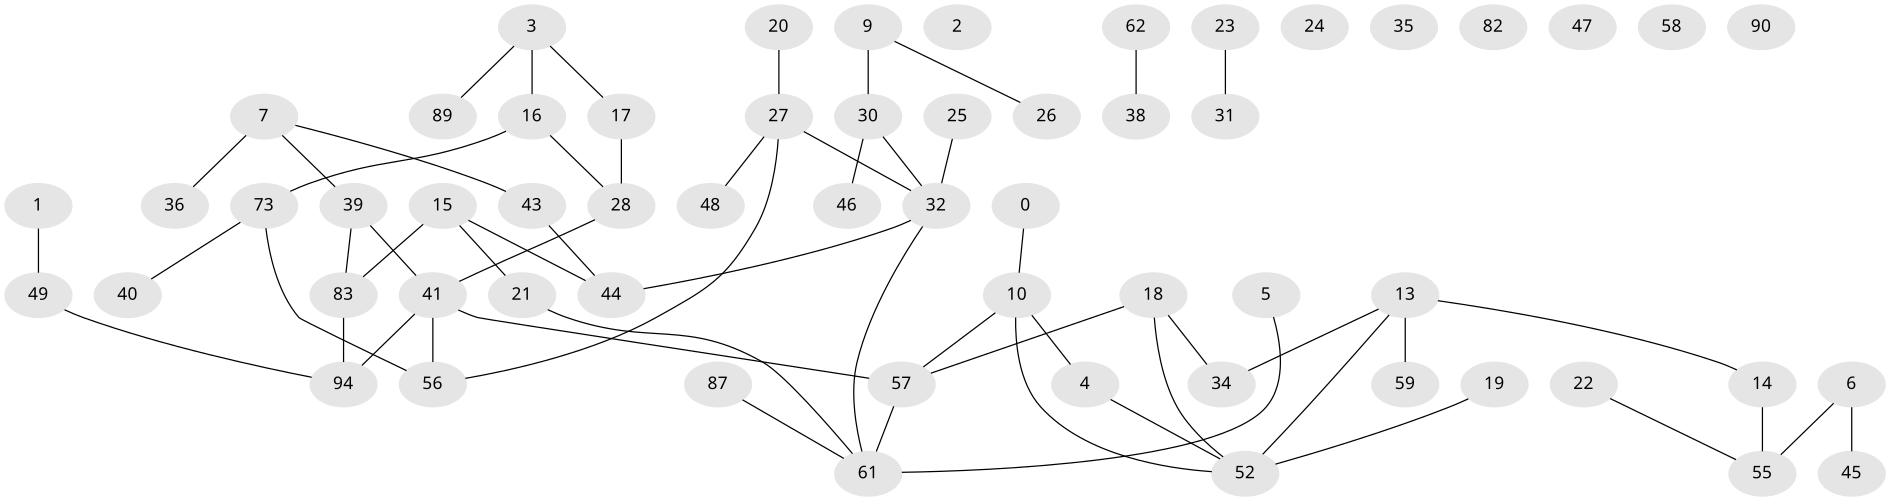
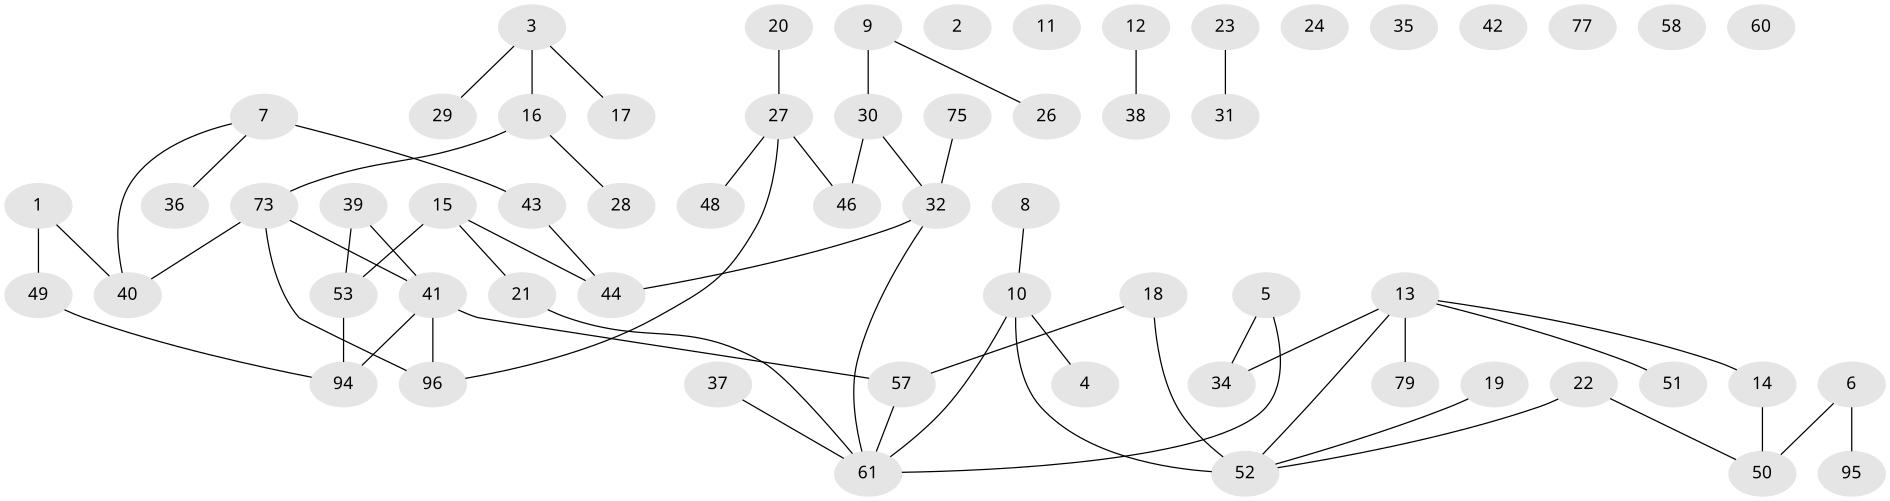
node "11": added
node "62": label "62" -> "12"
node "82": label "82" -> "42"
node "47": label "47" -> "77"
node "90": label "90" -> "60"
node "89": label "89" -> "29"
node "25": label "25" -> "75"
edge "27" -- "32": now "27" -- "46"
edge "7" -- "39": now "7" -- "40"
edge "17" -- "28": removed
node "0": label "0" -> "8"
edge "28" -- "41": now "73" -- "41"
edge "1" -- "40": added
node "83": label "83" -> "53"
edge "10" -- "57": now "10" -- "61"
edge "18" -- "34": now "5" -- "34"
node "56": label "56" -> "96"
node "87": label "87" -> "37"
node "59": label "59" -> "79"
node "51": added
edge "4" -- "52": now "22" -- "52"
node "55": label "55" -> "50"
node "45": label "45" -> "95"
